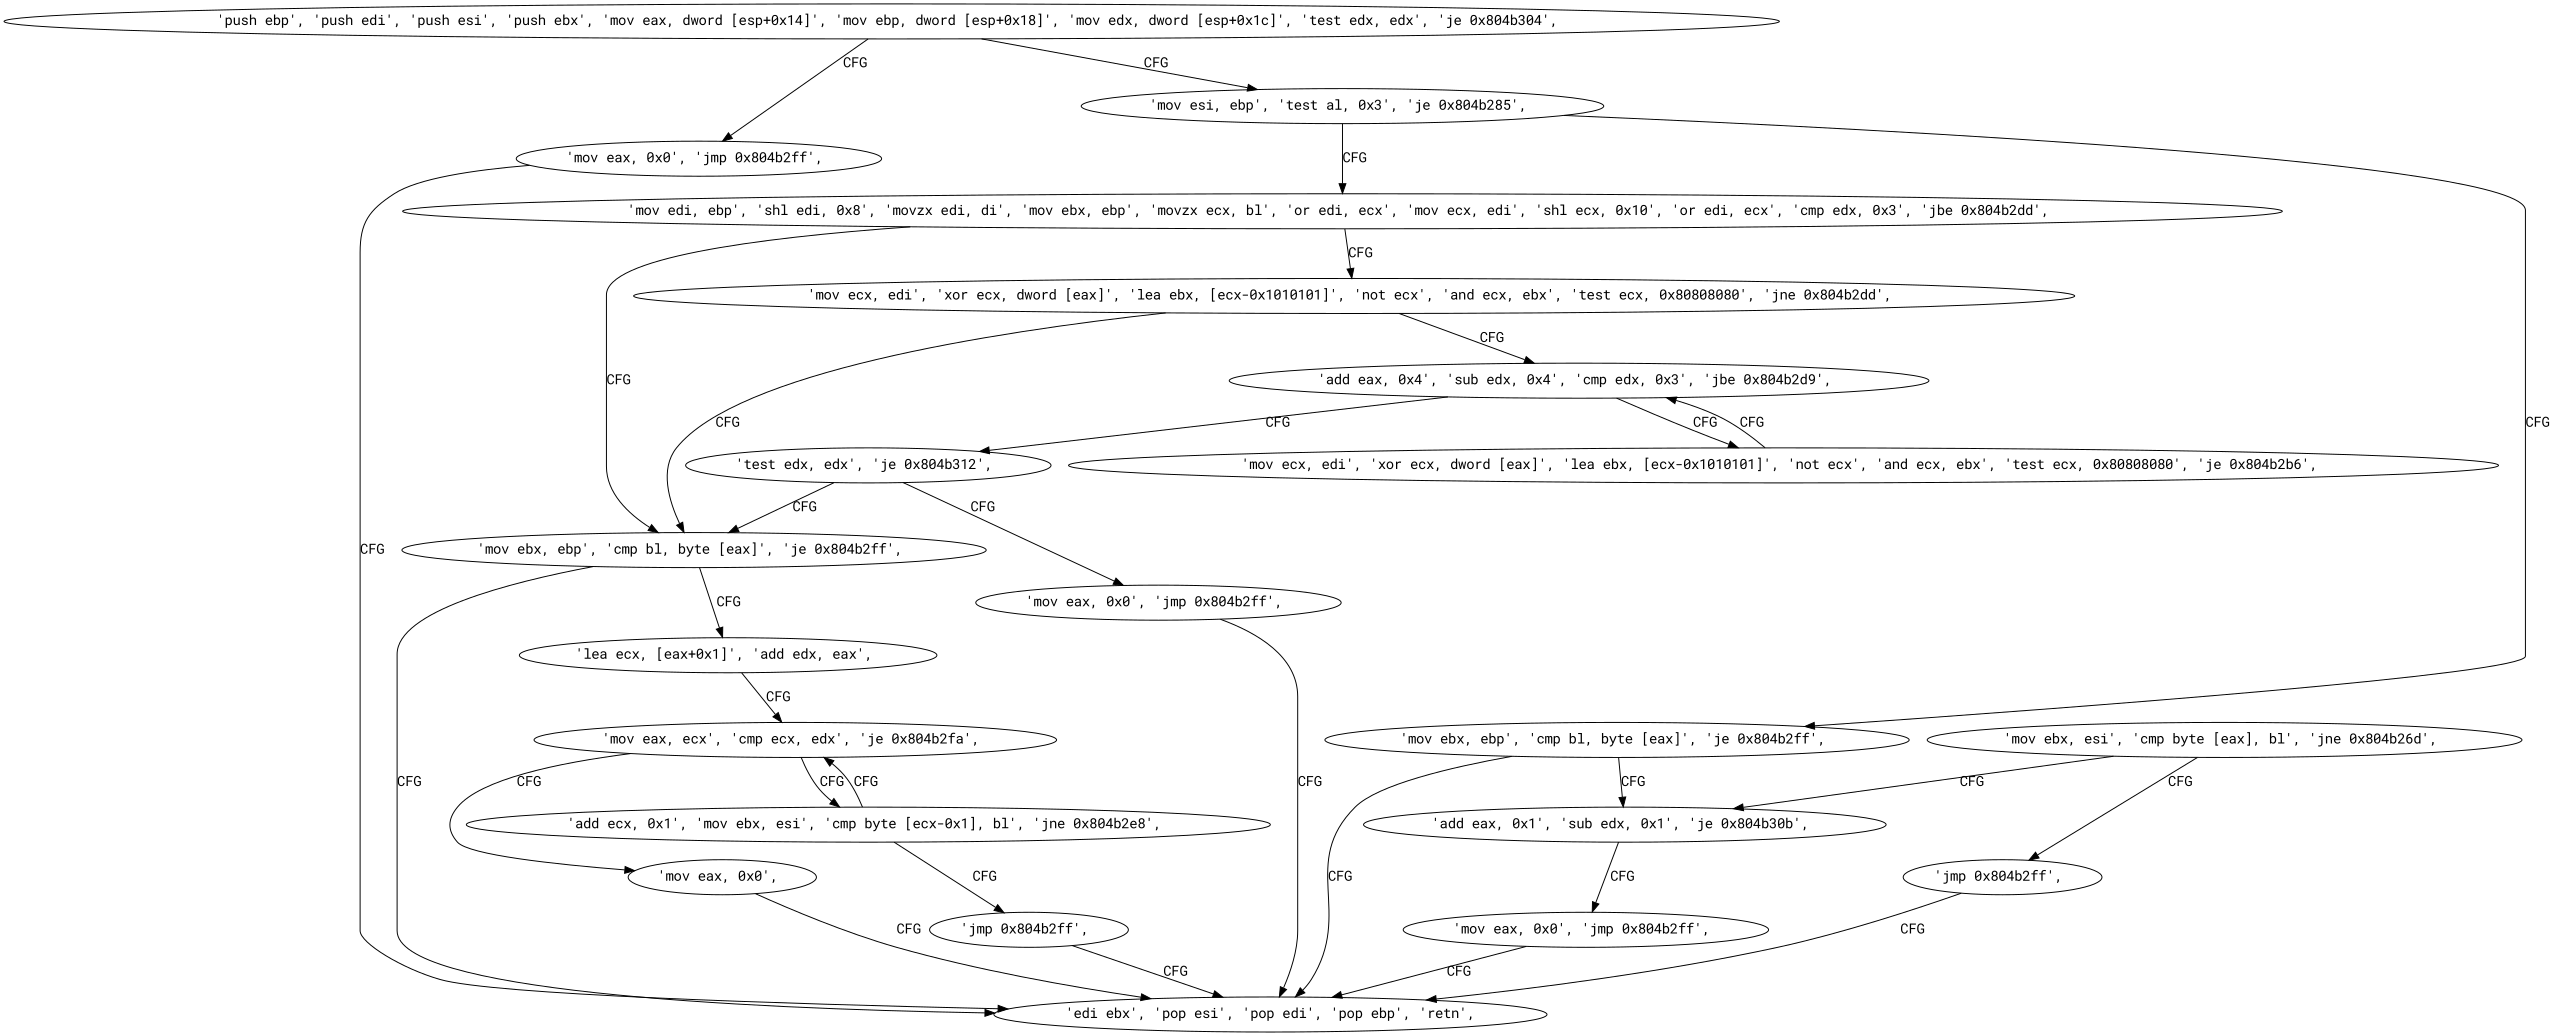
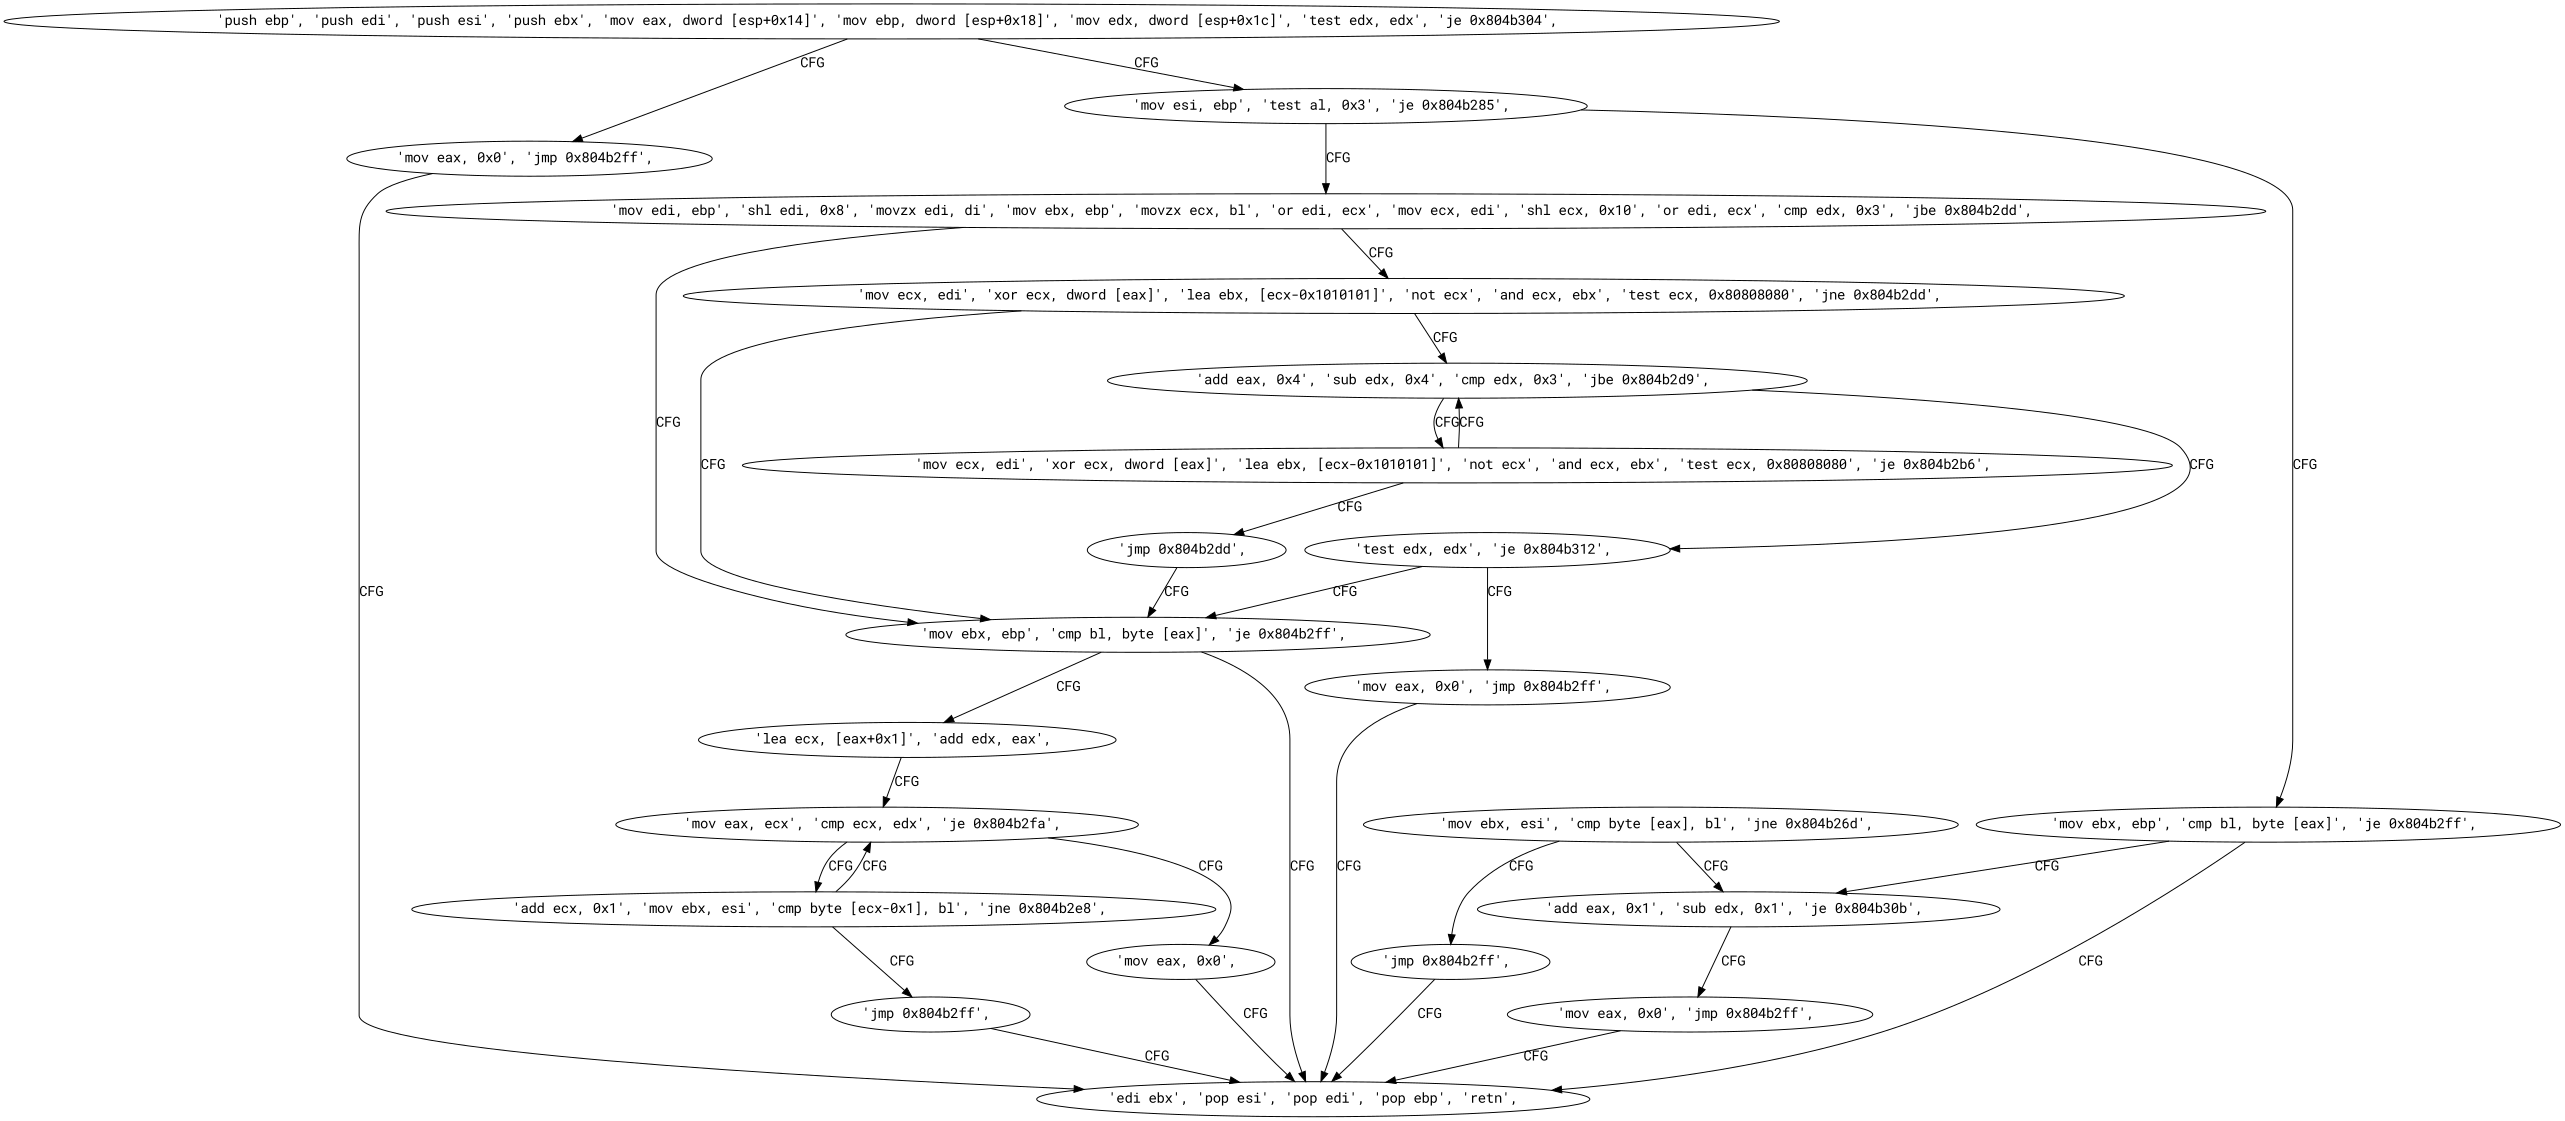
node "'jmp 0x804b2dd',": added
